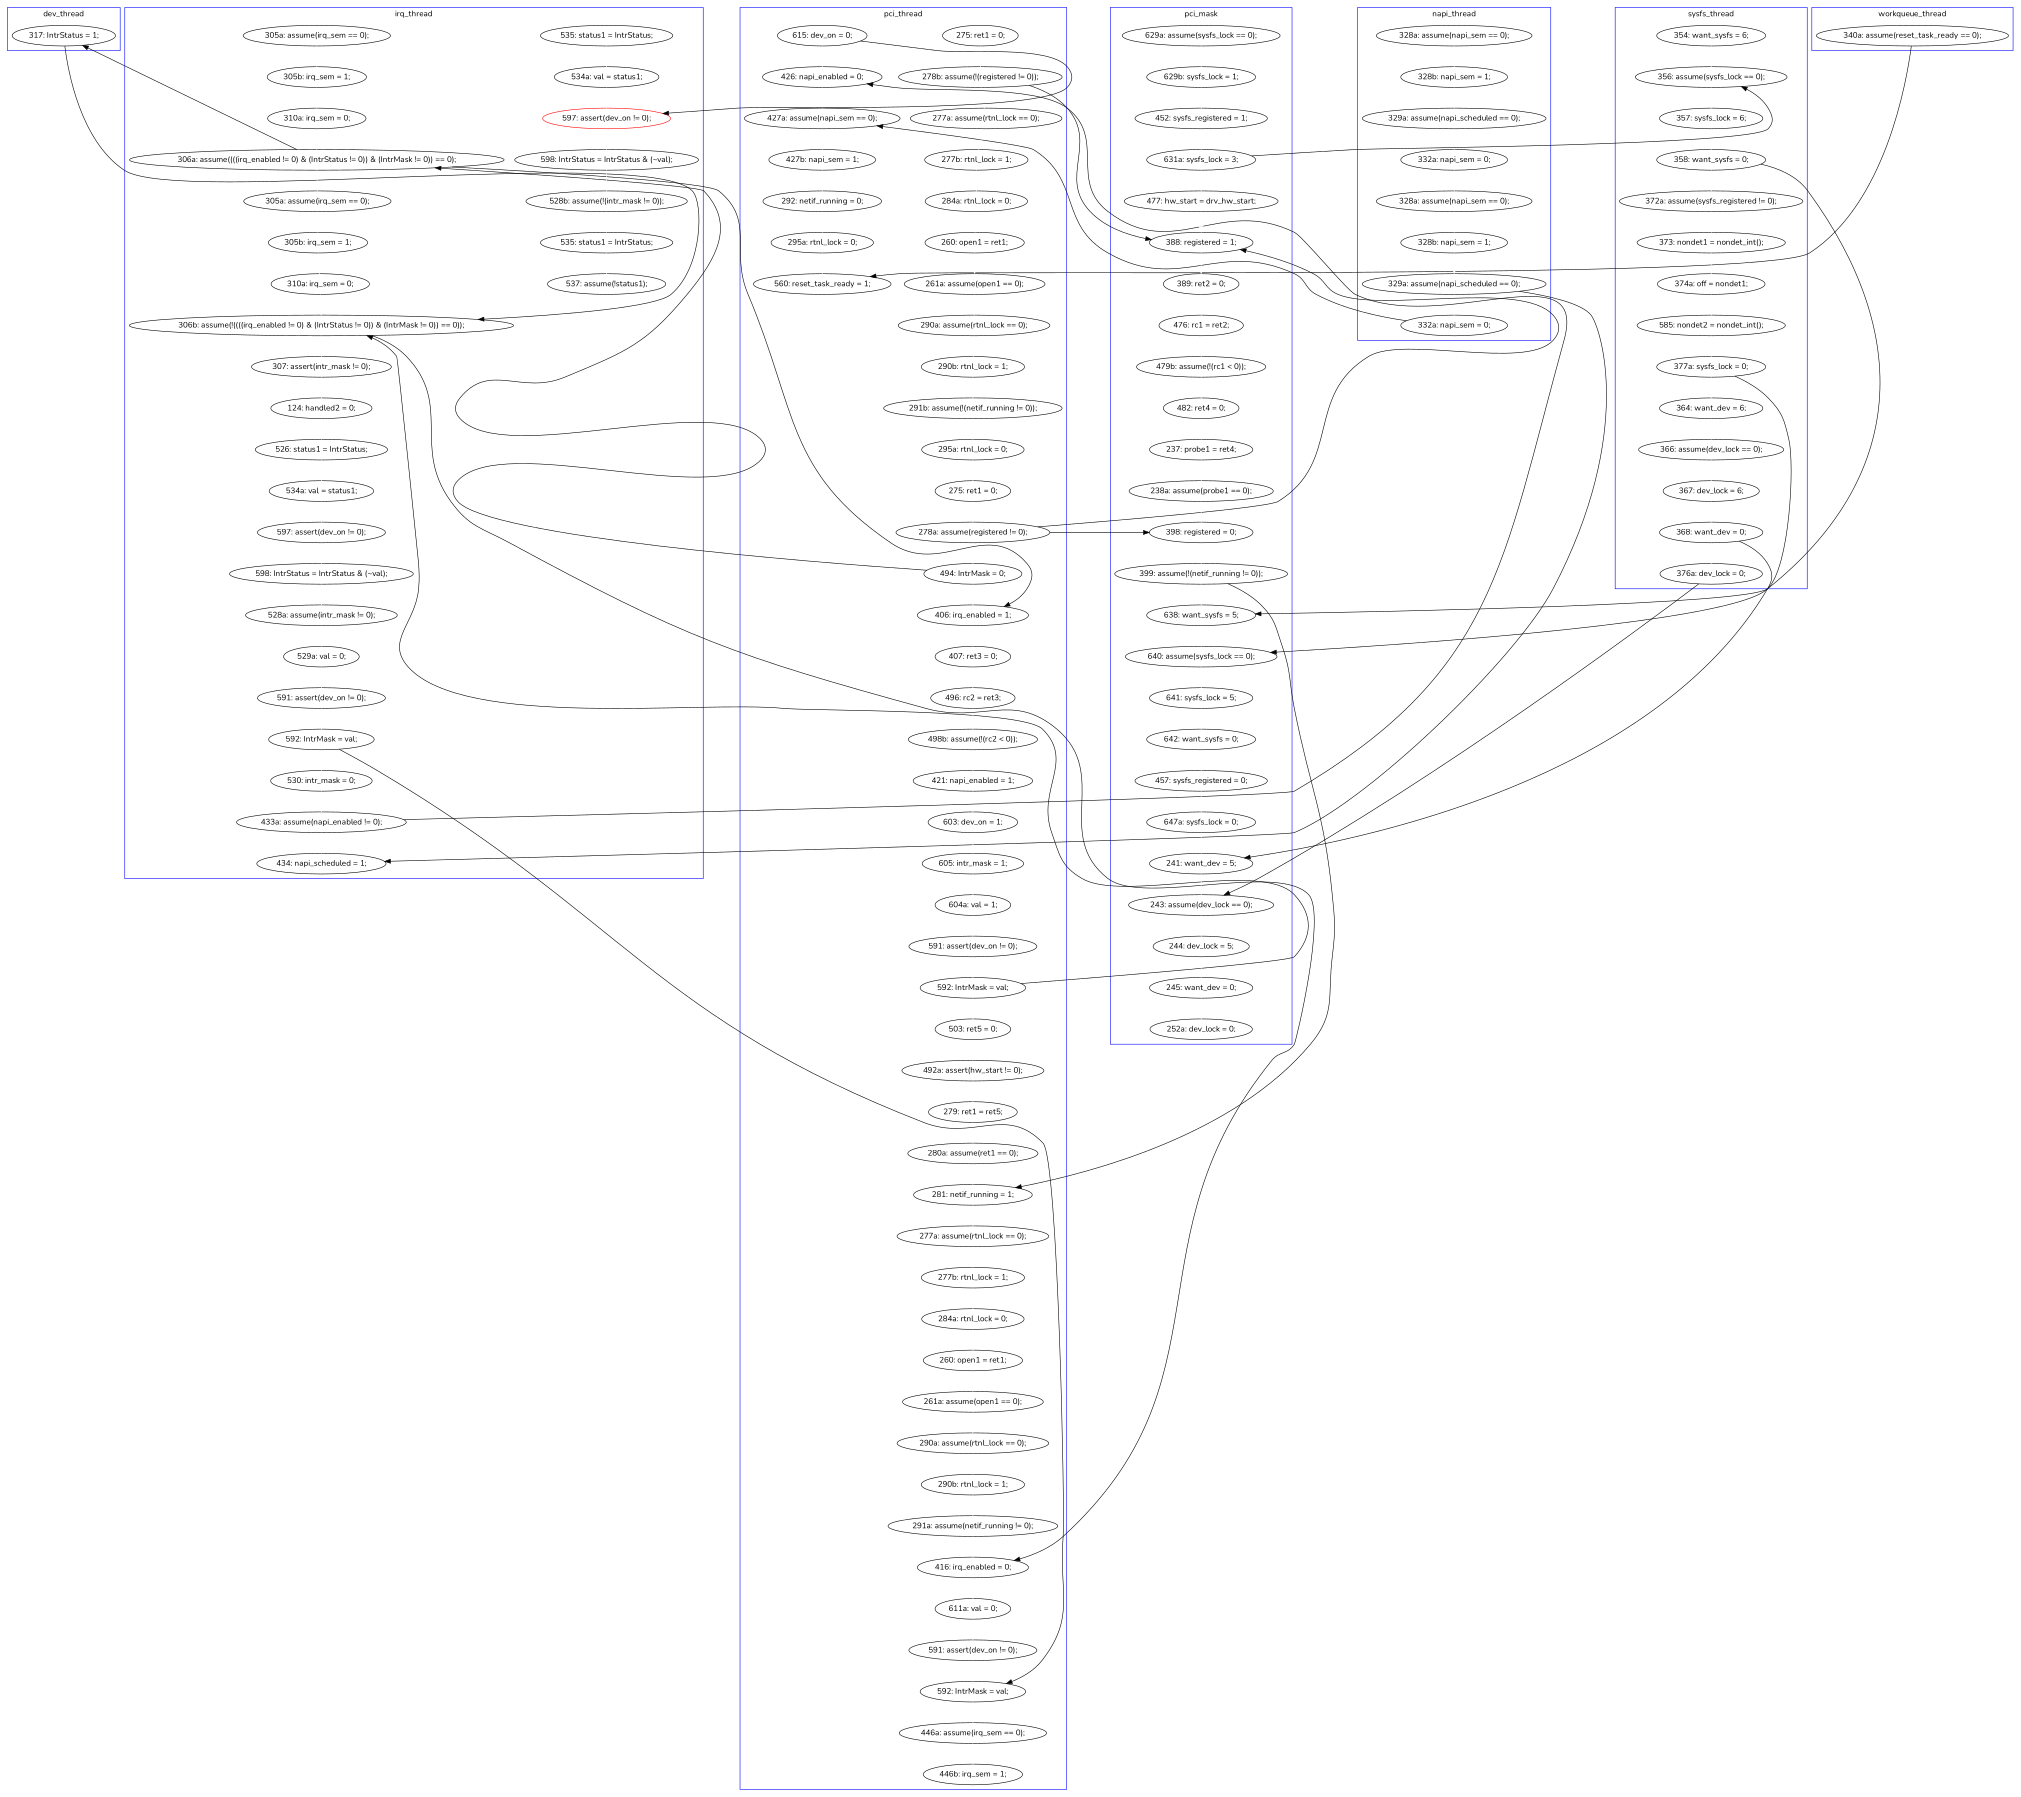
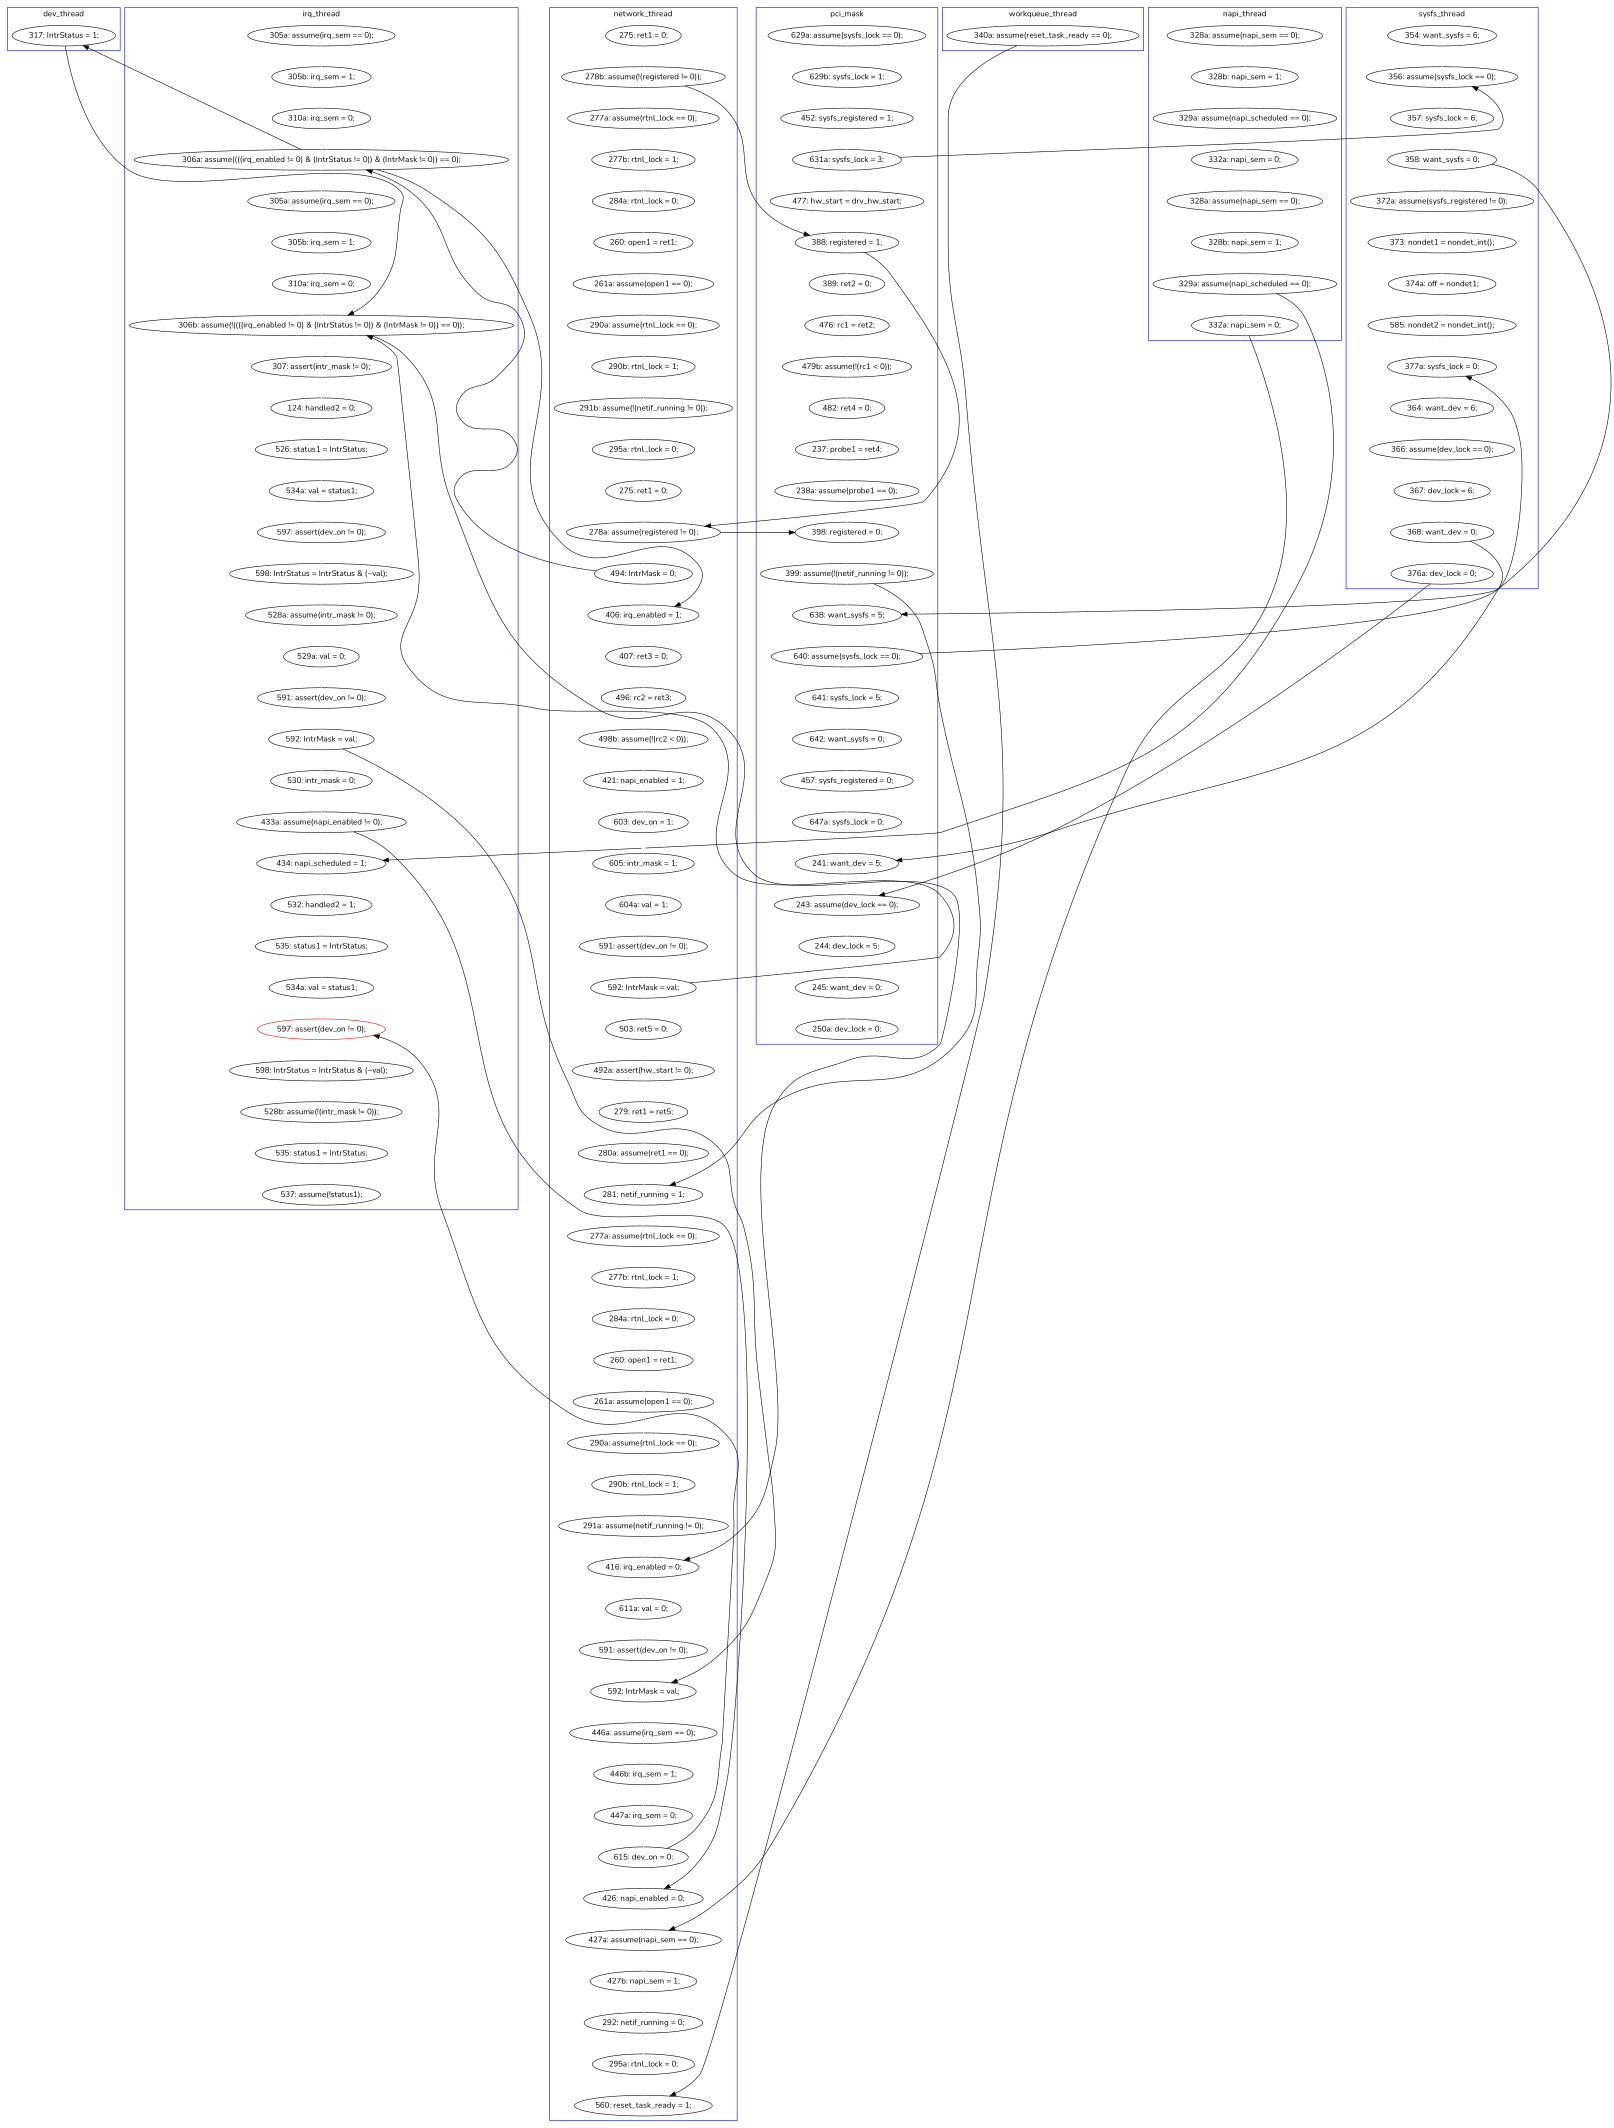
cluster "pci_thread": label "pci_thread" -> "network_thread"
edge "278a: assume(registered != 0);" -> "388: registered = 1;": reversed
edge "377a: sysfs_lock = 0;" -> "640: assume(sysfs_lock == 0);": reversed
node "532: handled2 = 1;": added
node "252a: dev_lock = 0;": label "252a: dev_lock = 0;" -> "250a: dev_lock = 0;"
node "447a: irq_sem = 0;": added
